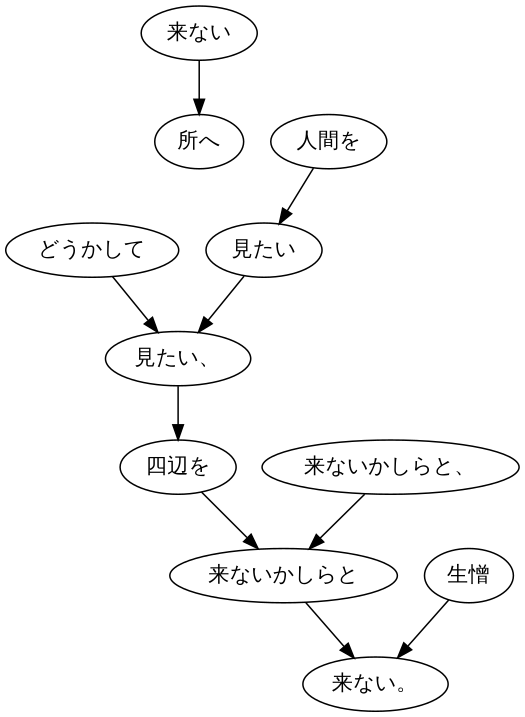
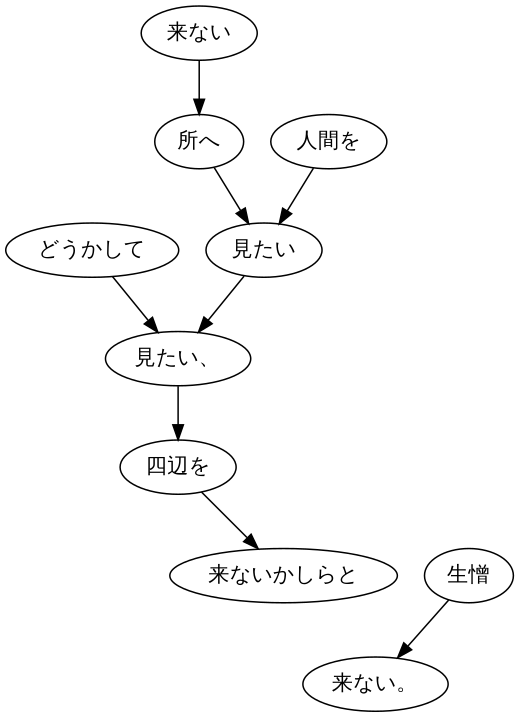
edge "所へ" -> "見たい": added
node "来ないかしらと、": removed
edge "来ないかしらと" -> "来ない。": removed
